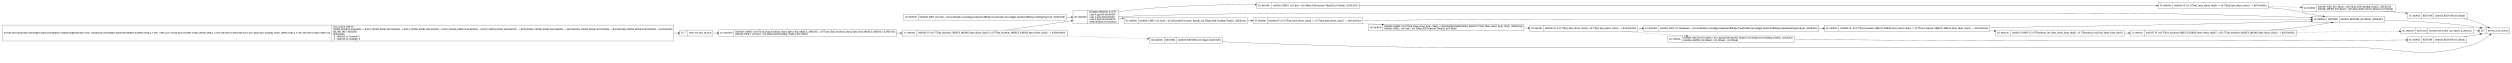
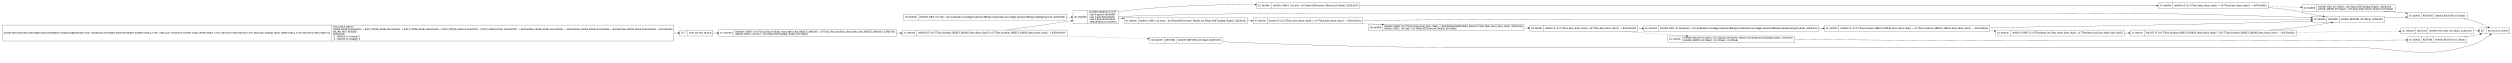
edge "47: 0x002a" -> "25: ?": now "47: 0x002a" -> "35: 0x0013"
